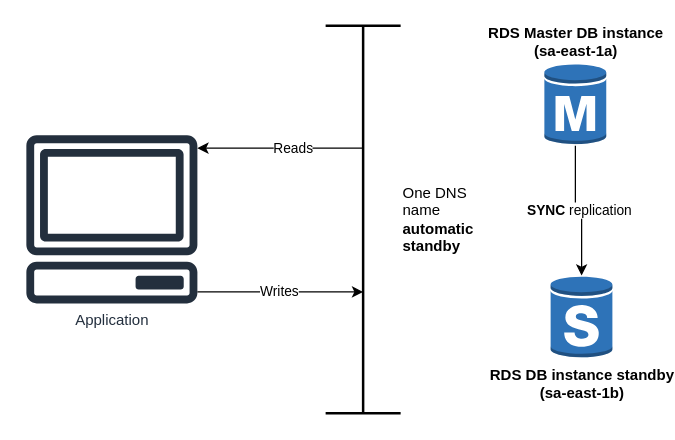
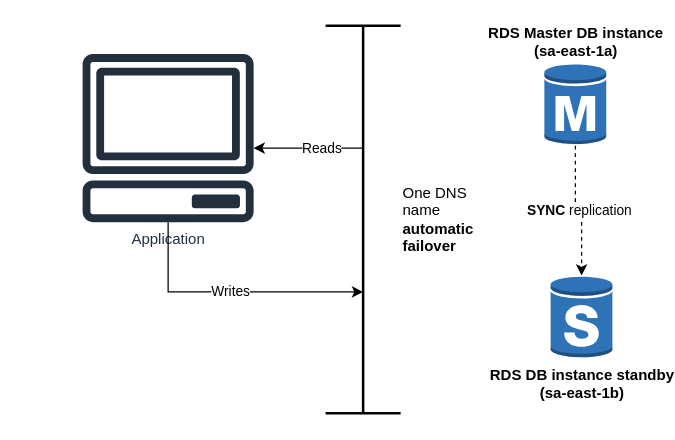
edge "RDS Master DB instance (sa-east-1a)" -> "RDS DB instance standby(sa-east-1b)": style solid -> dashed
node "Application": moved (112, 219) -> (168, 138)
node "One DNS name automatic standby": label "One DNS name automatic standby" -> "One DNS name automatic failover"
